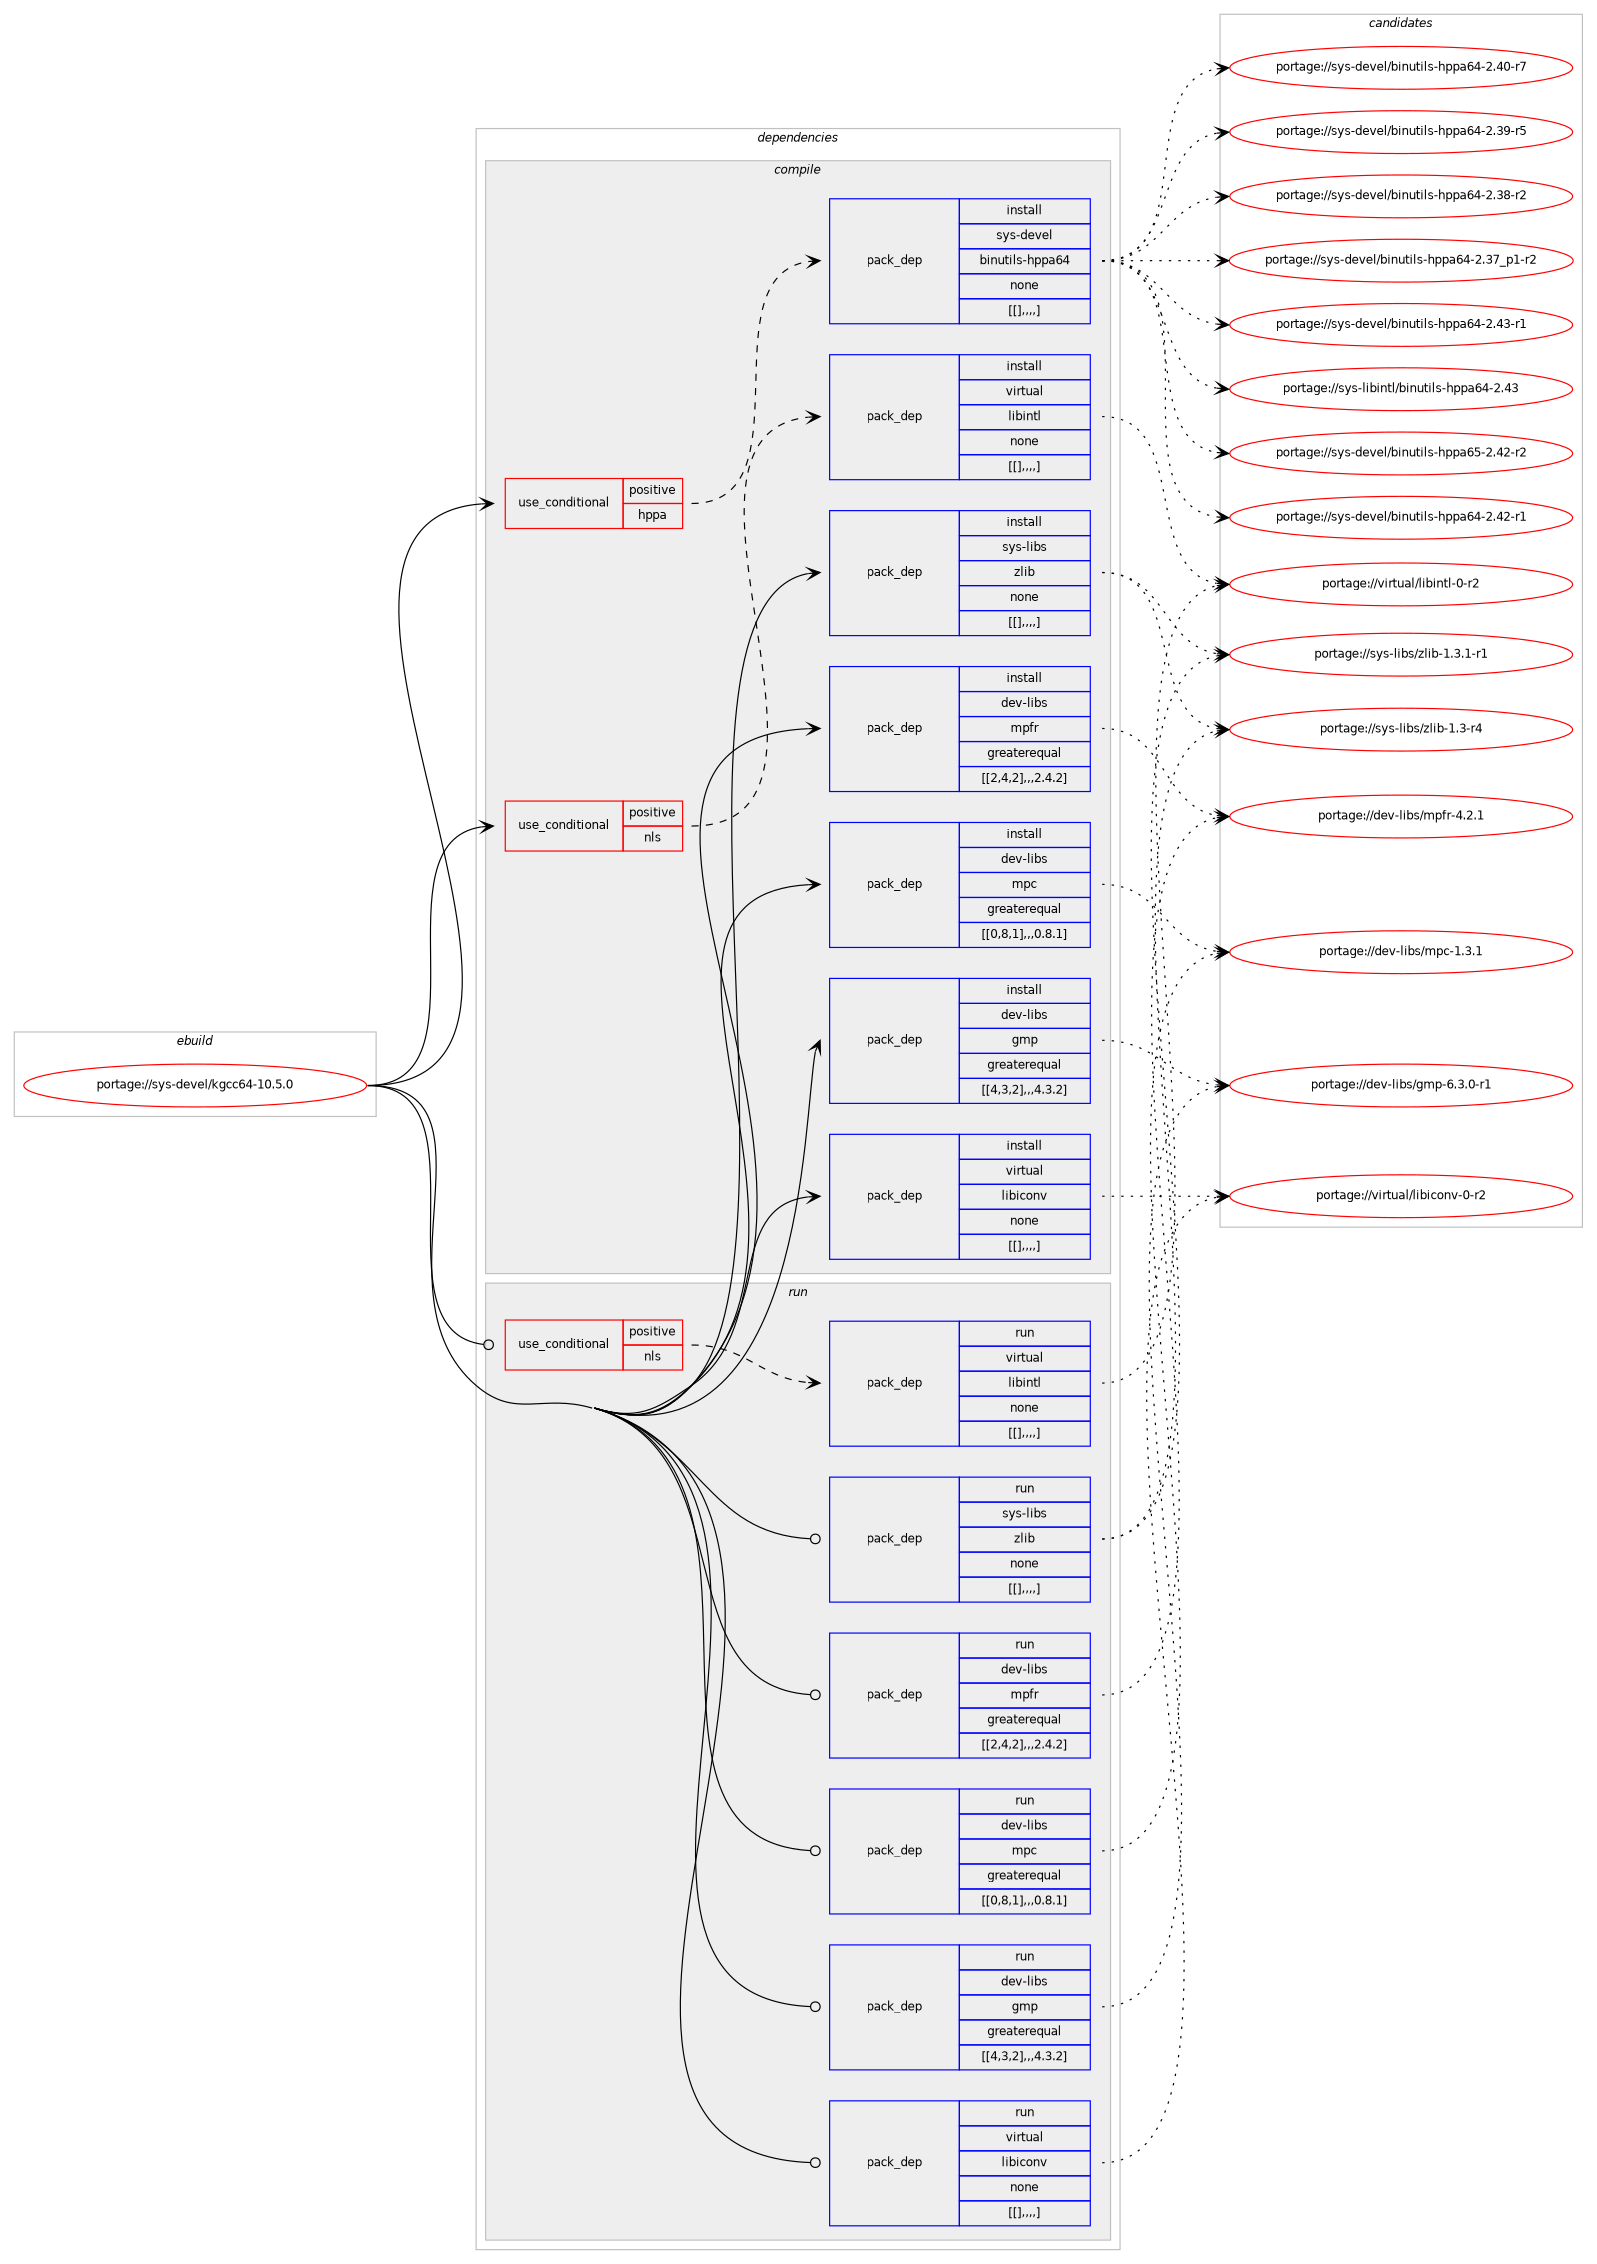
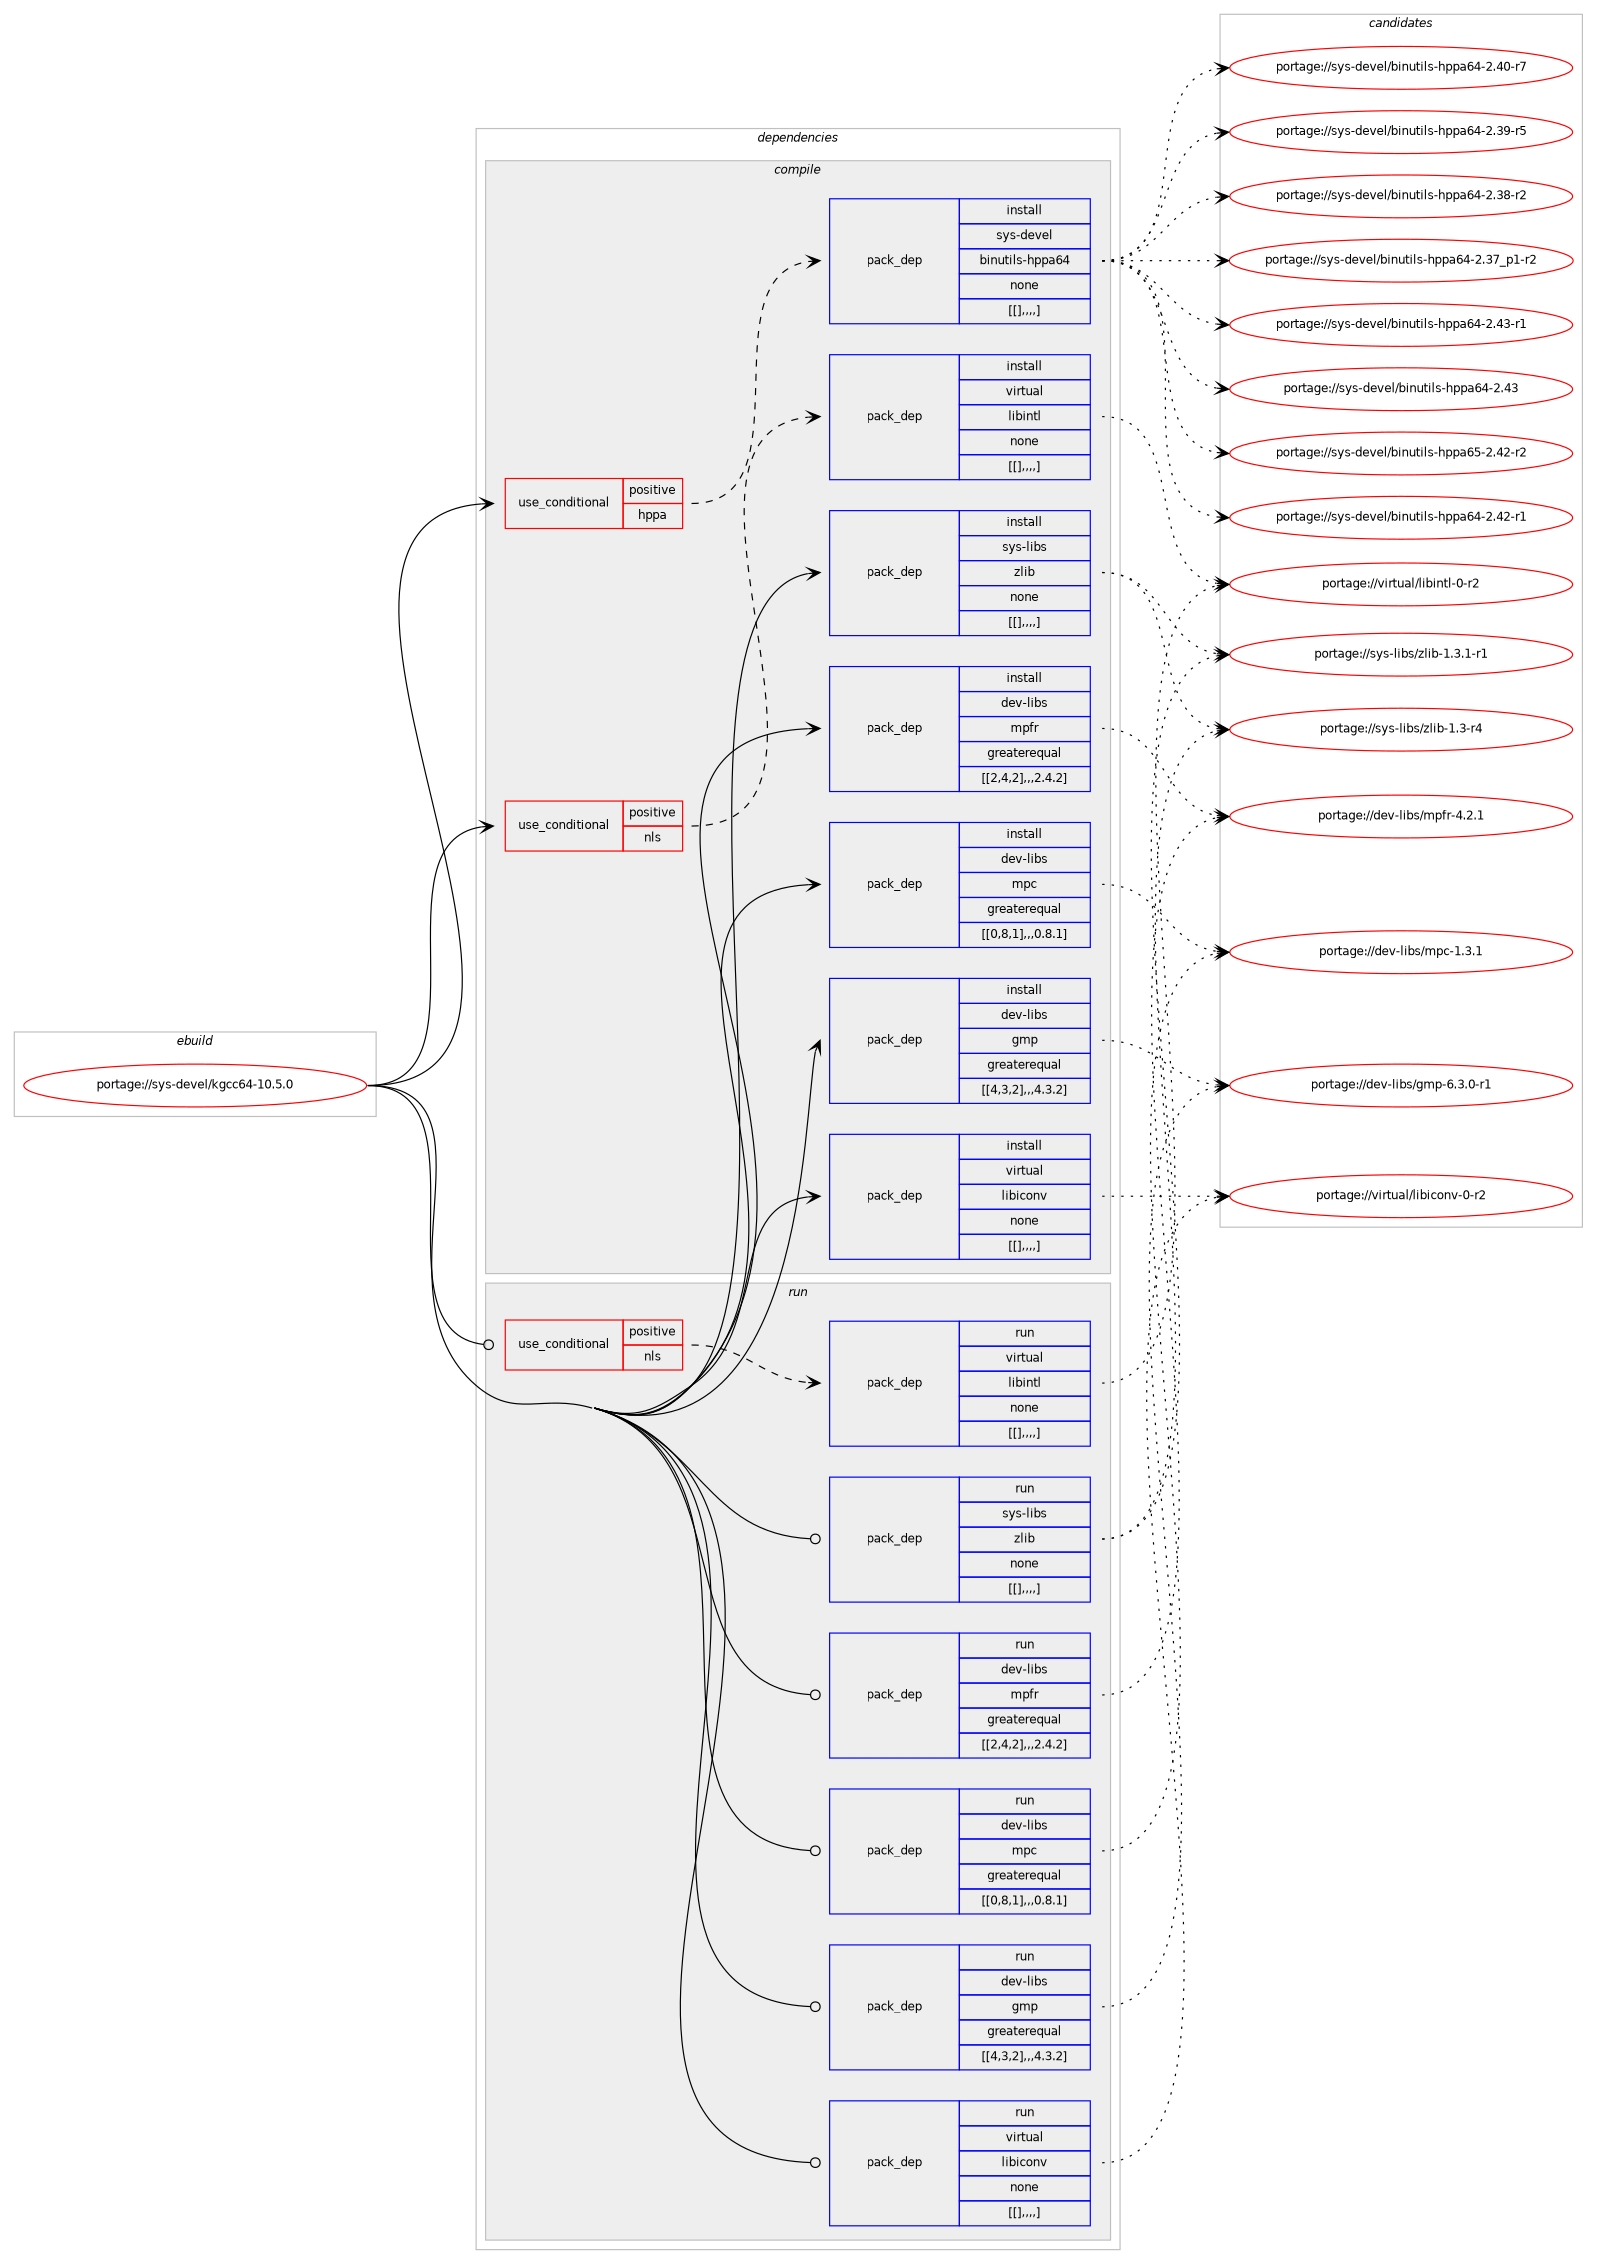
node "portage://sys-libintl/binutils-hppa64-2.43": label "portage://sys-libintl/binutils-hppa64-2.43" -> "portage://sys-devel/binutils-hppa64-2.43"
